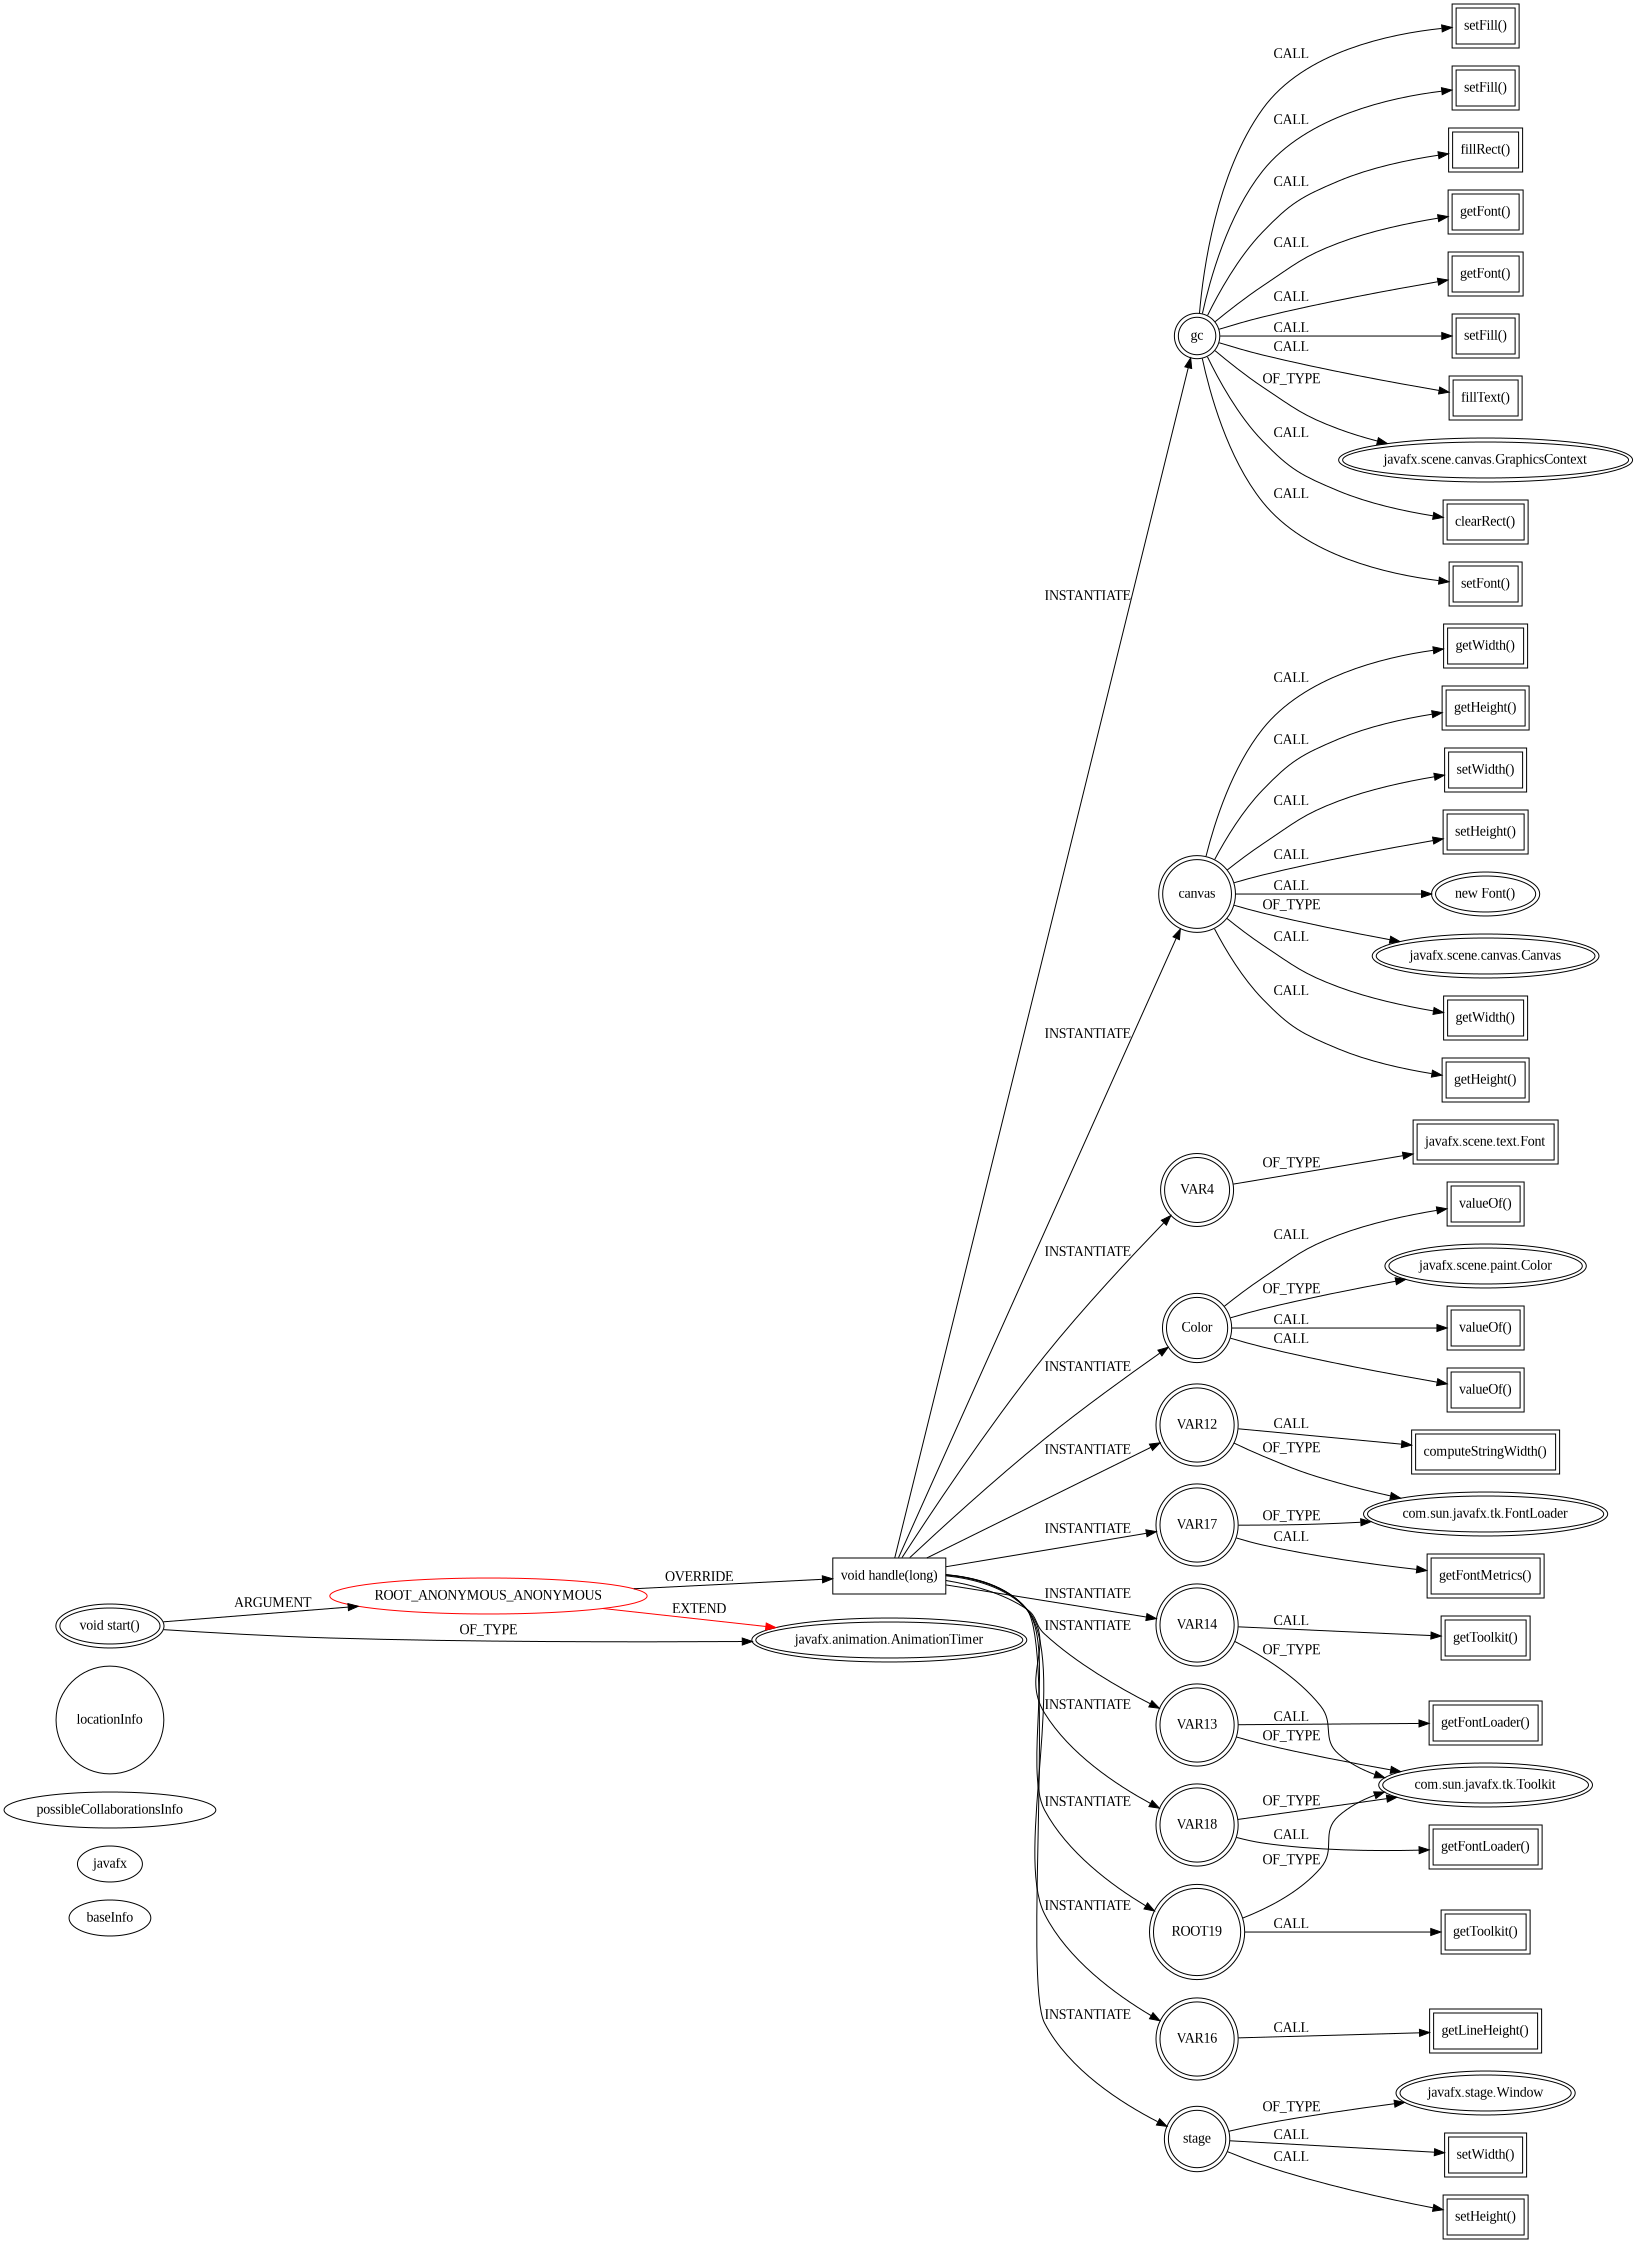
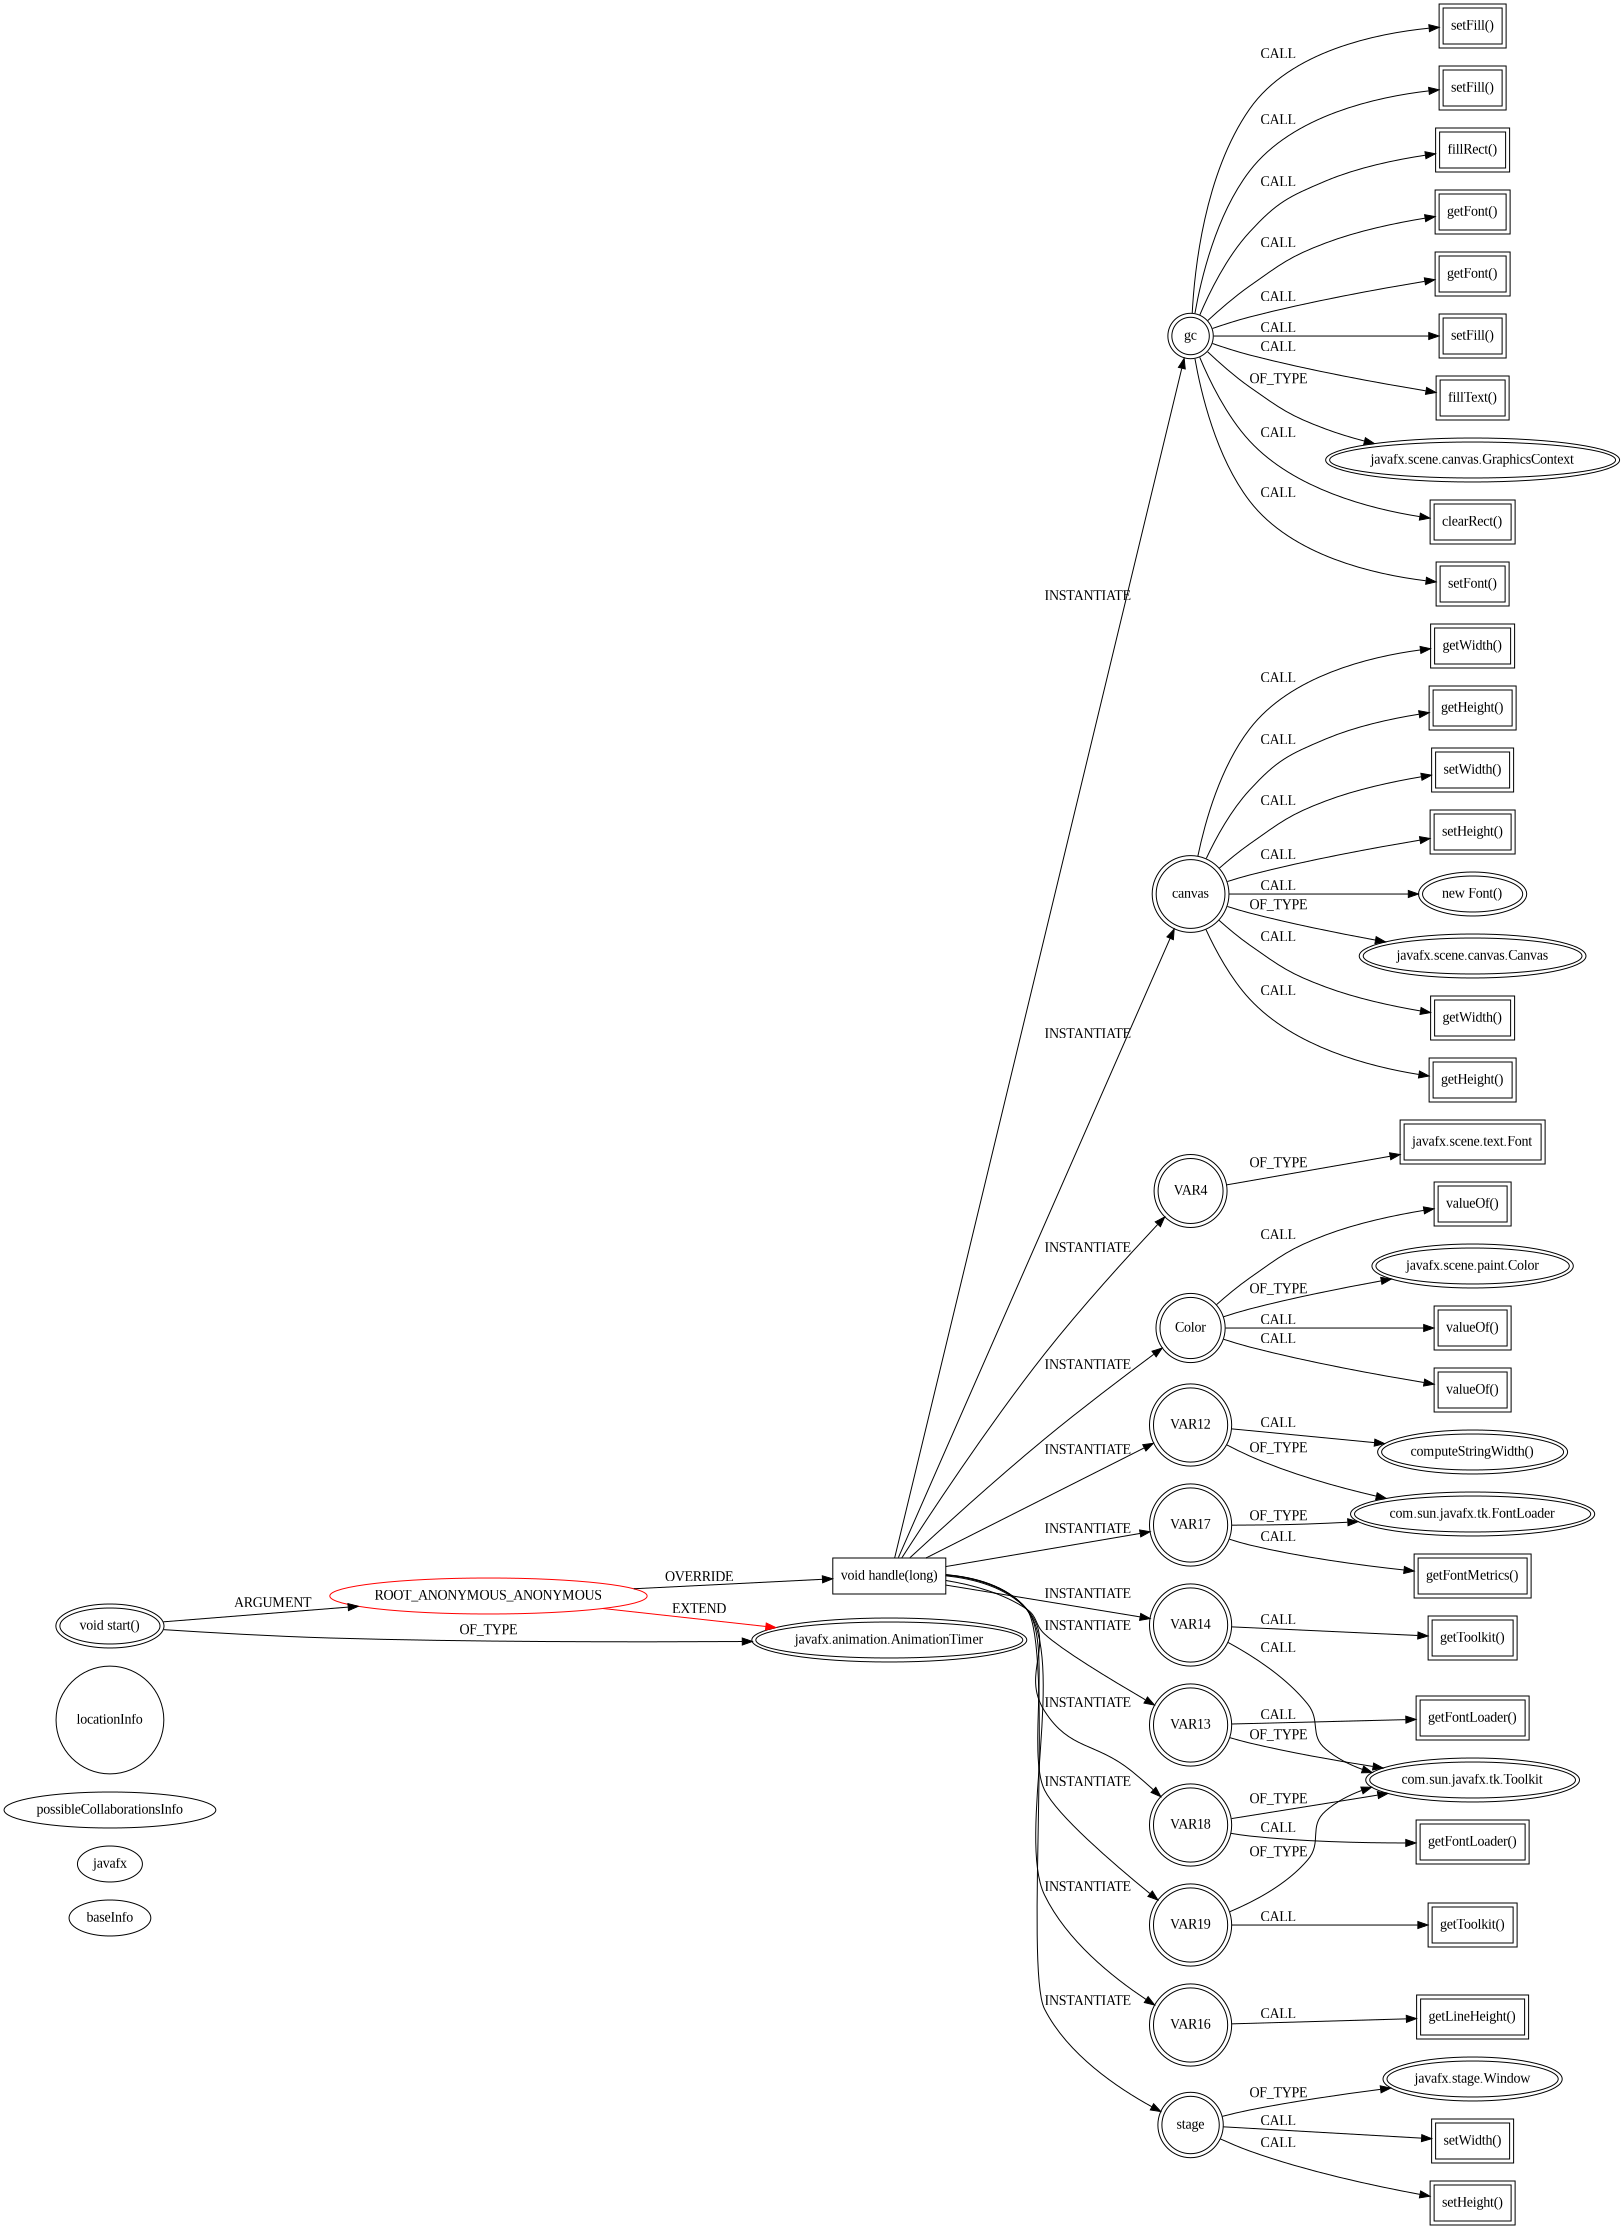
node "computeStringWidth()": shape box -> ellipse
edge "VAR14" -> "com.sun.javafx.tk.Toolkit": label "OF_TYPE" -> "CALL"
node "ROOT19": label "ROOT19" -> "VAR19"
